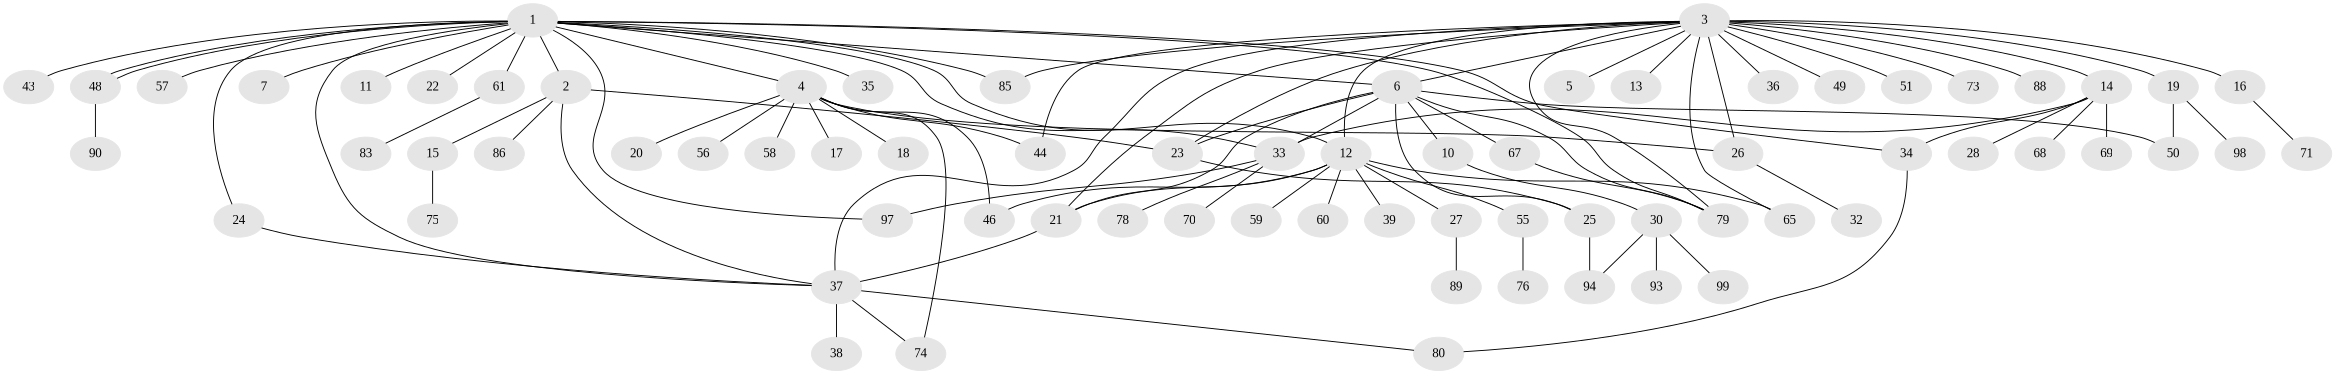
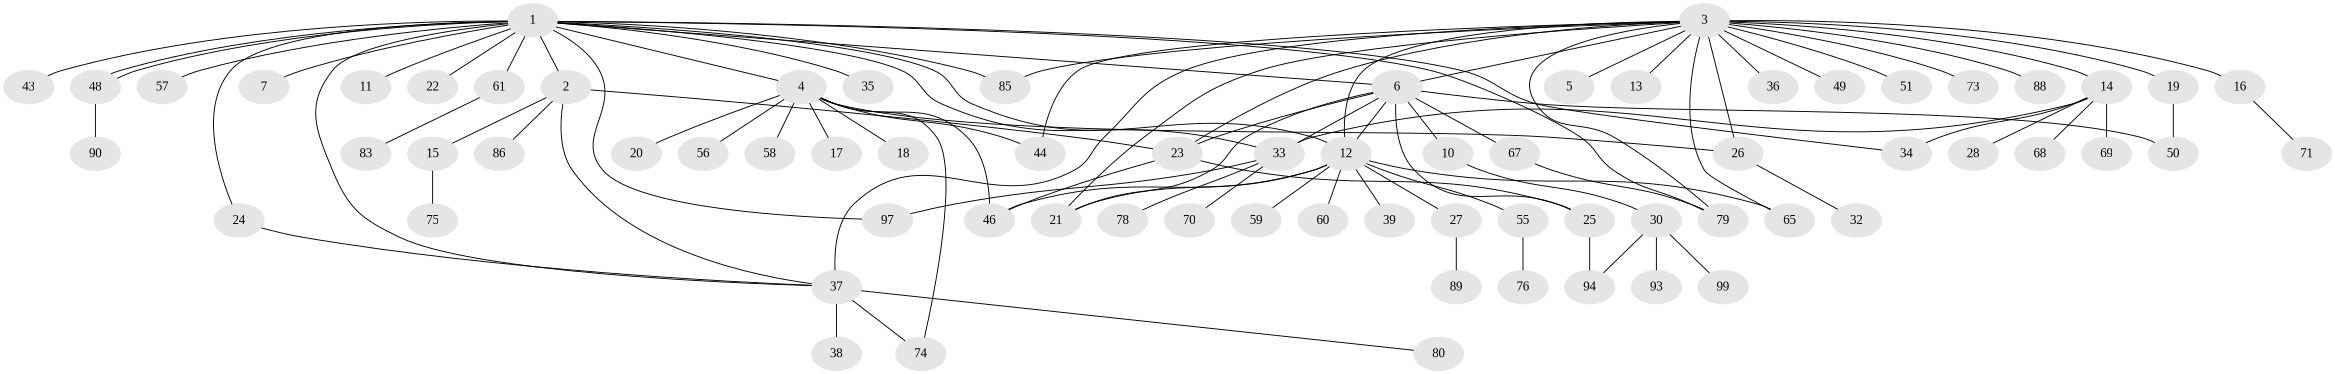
edge "6" -- "79": now "6" -- "12"
node "98": removed
edge "23" -- "46": added
edge "21" -- "37": removed
edge "34" -- "80": removed
